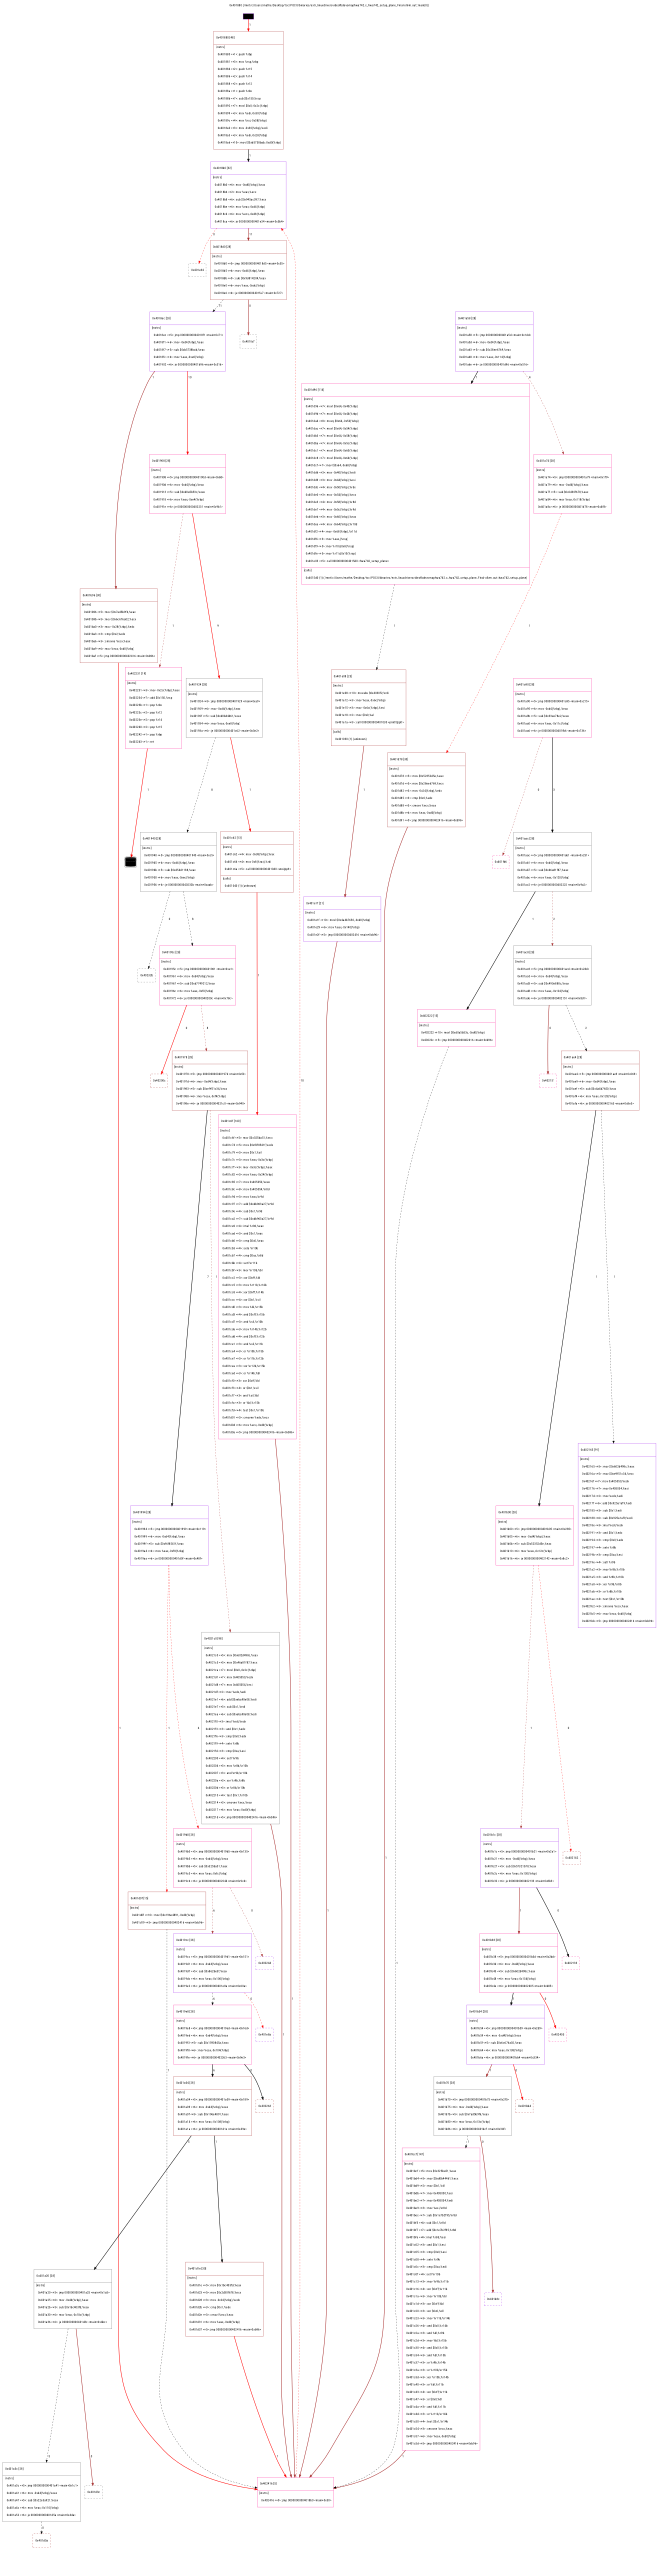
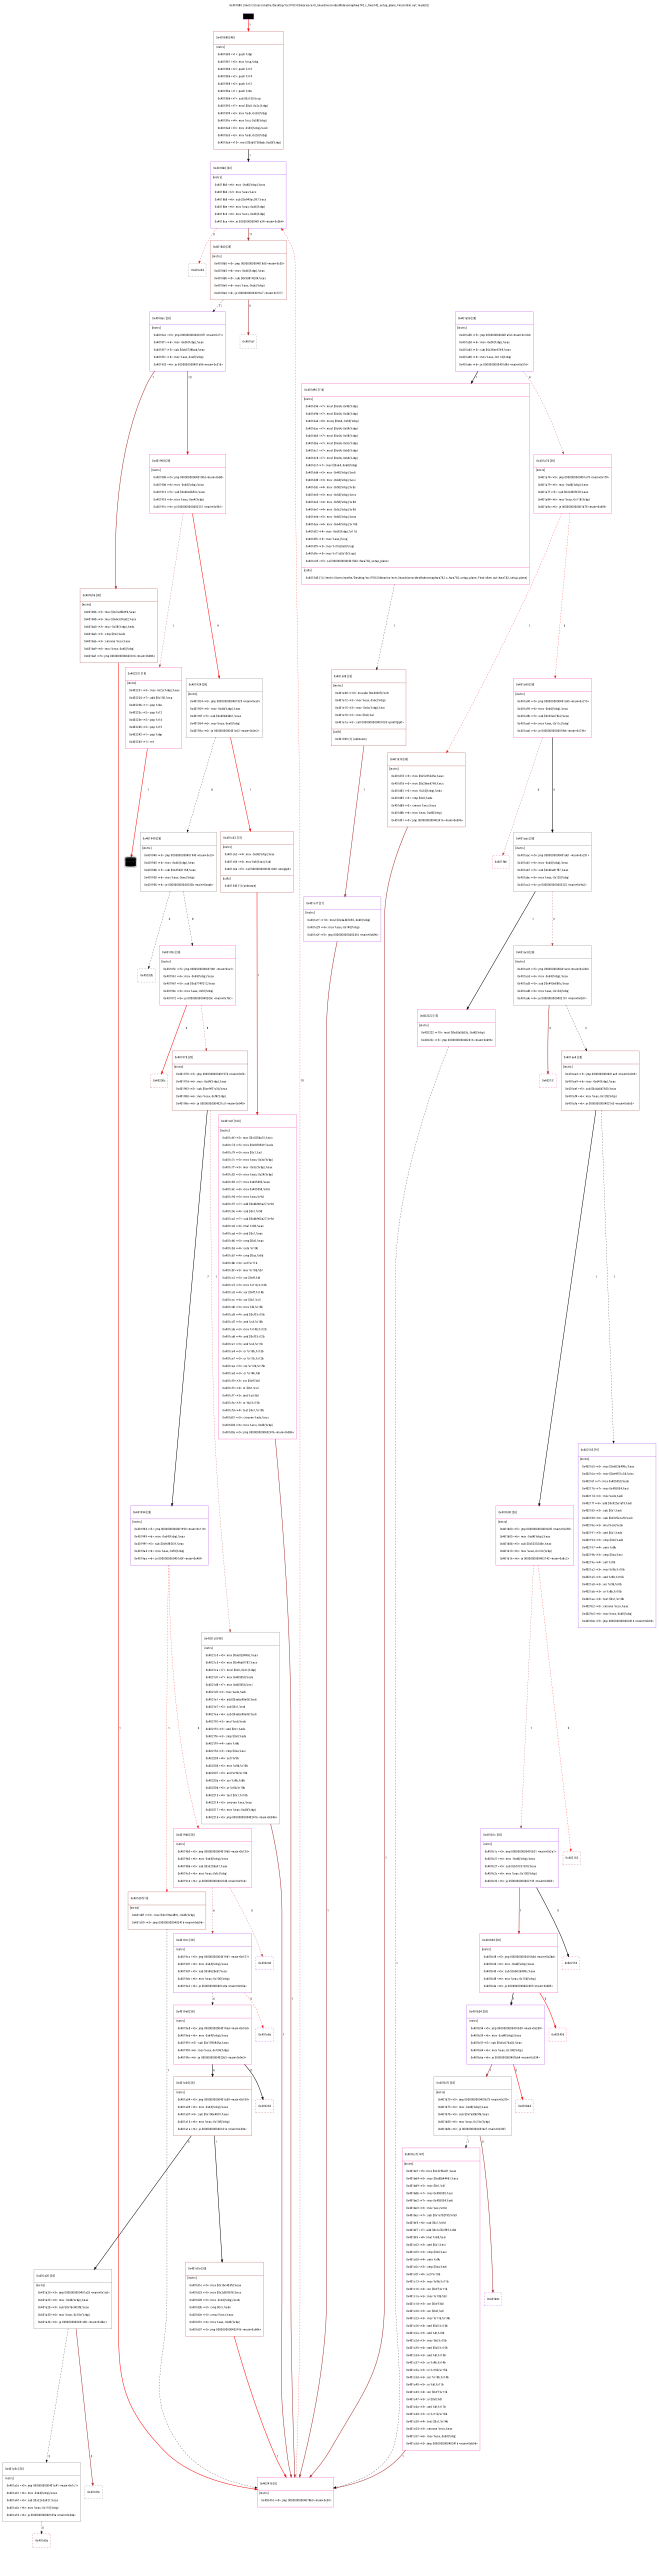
edge "0x401a74 [28]" -> "0x401a90 [28]": added, label "3"
